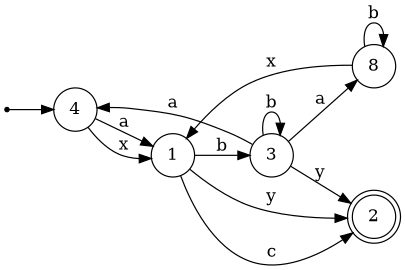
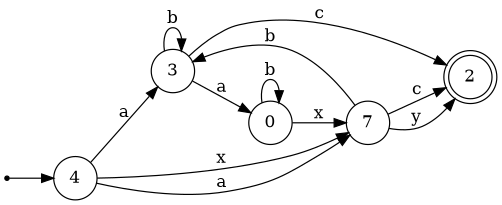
node "8": label "8" -> "0"
edge "3" -> "4": reversed
node "1": label "1" -> "7"
edge "3" -> "2": label "y" -> "c"
